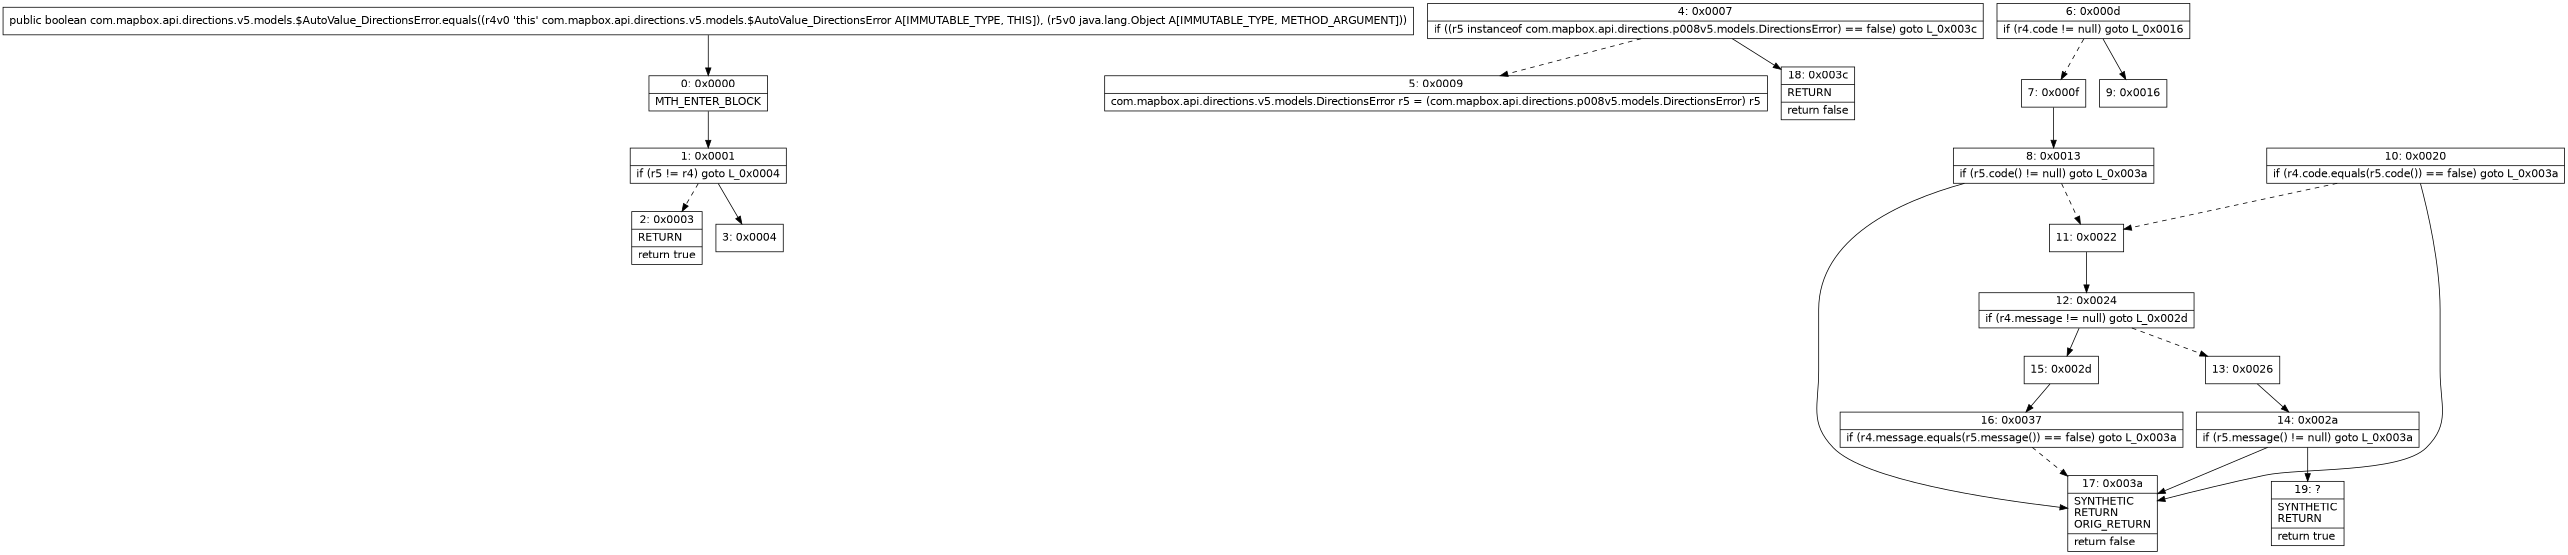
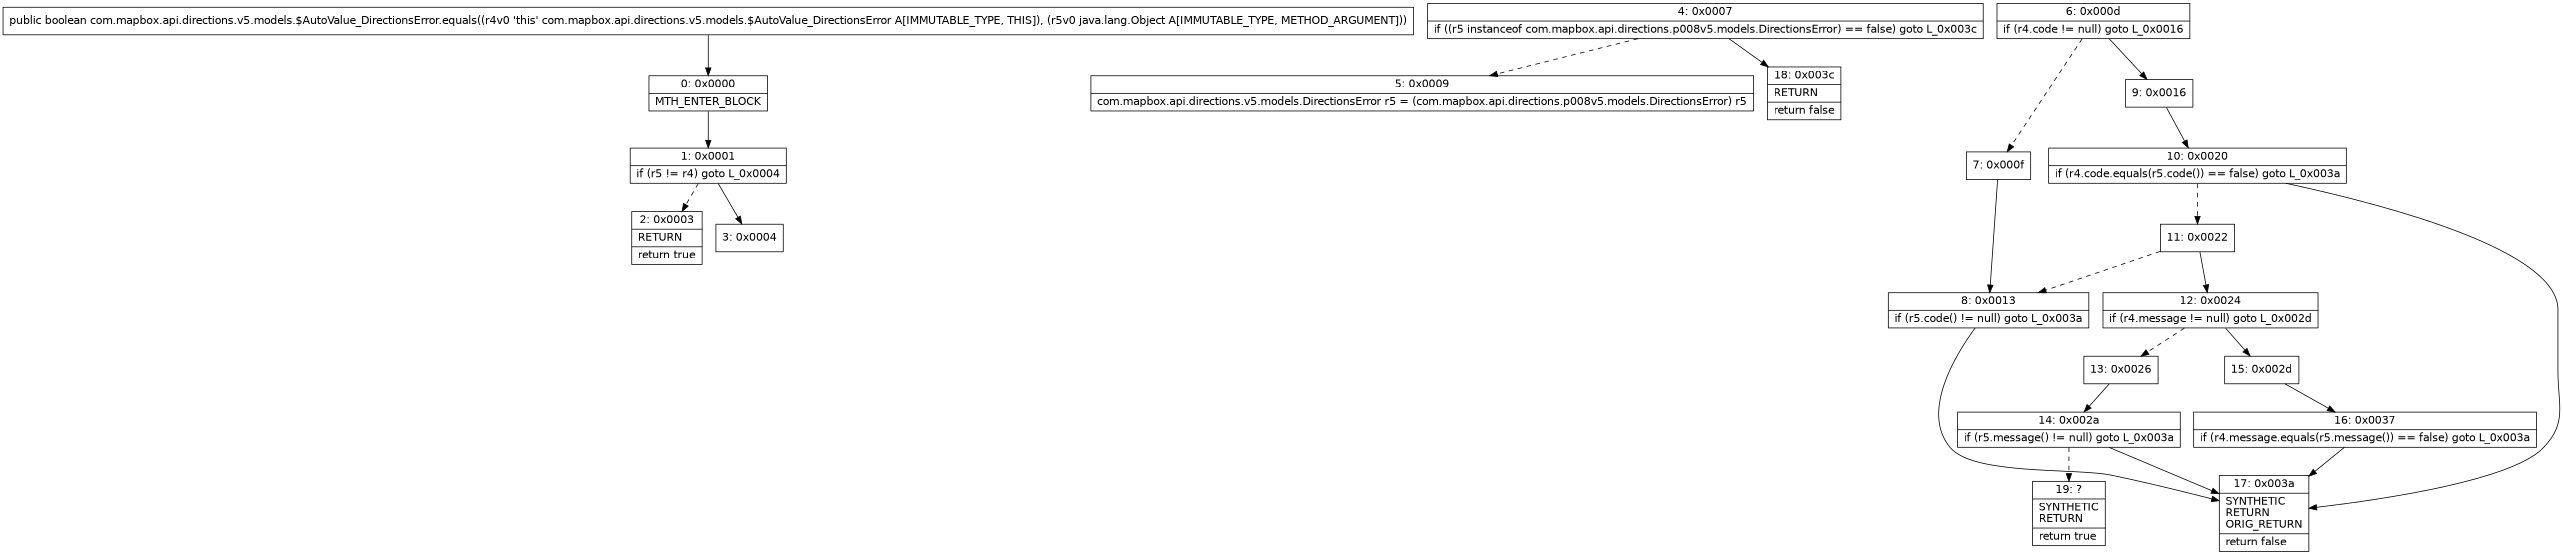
edge "9: 0x0016" -> "10: 0x0020": added
edge "8: 0x0013" -> "11: 0x0022": reversed
edge "16: 0x0037" -> "17: 0x003a": style dashed -> solid
edge "14: 0x002a" -> "19: ?": style solid -> dashed
